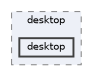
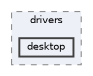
cluster "desktop": label "desktop" -> "drivers"
